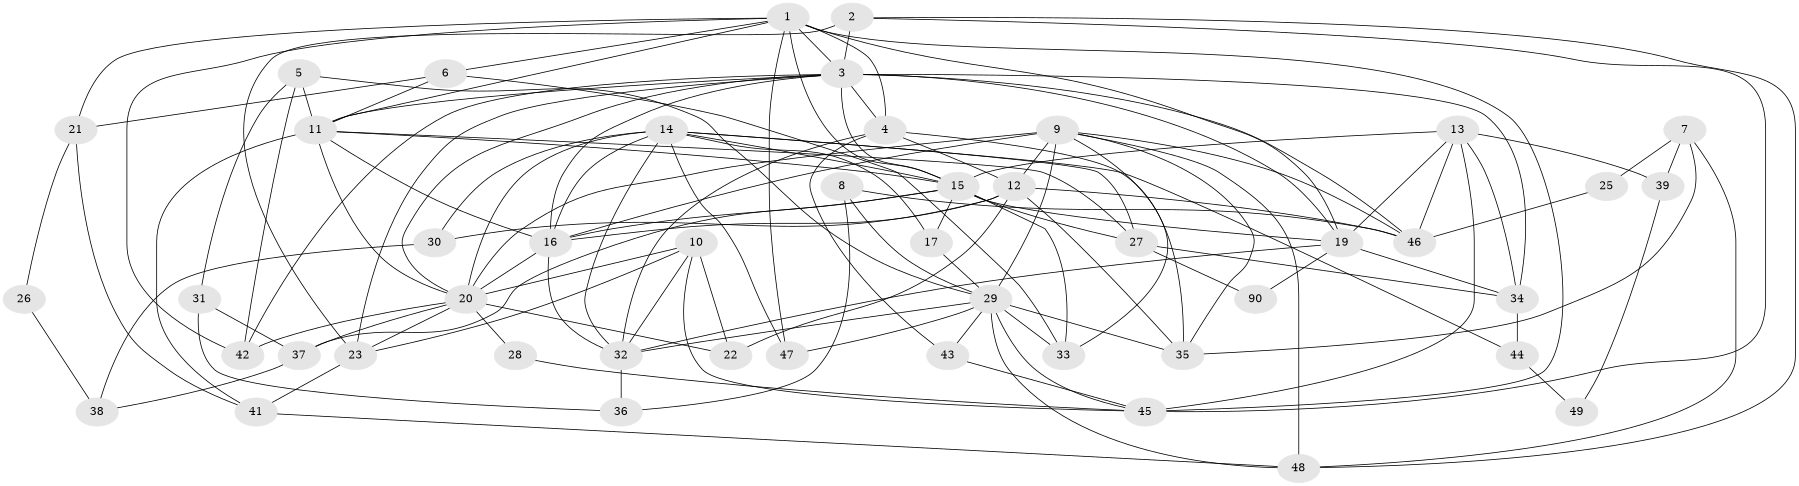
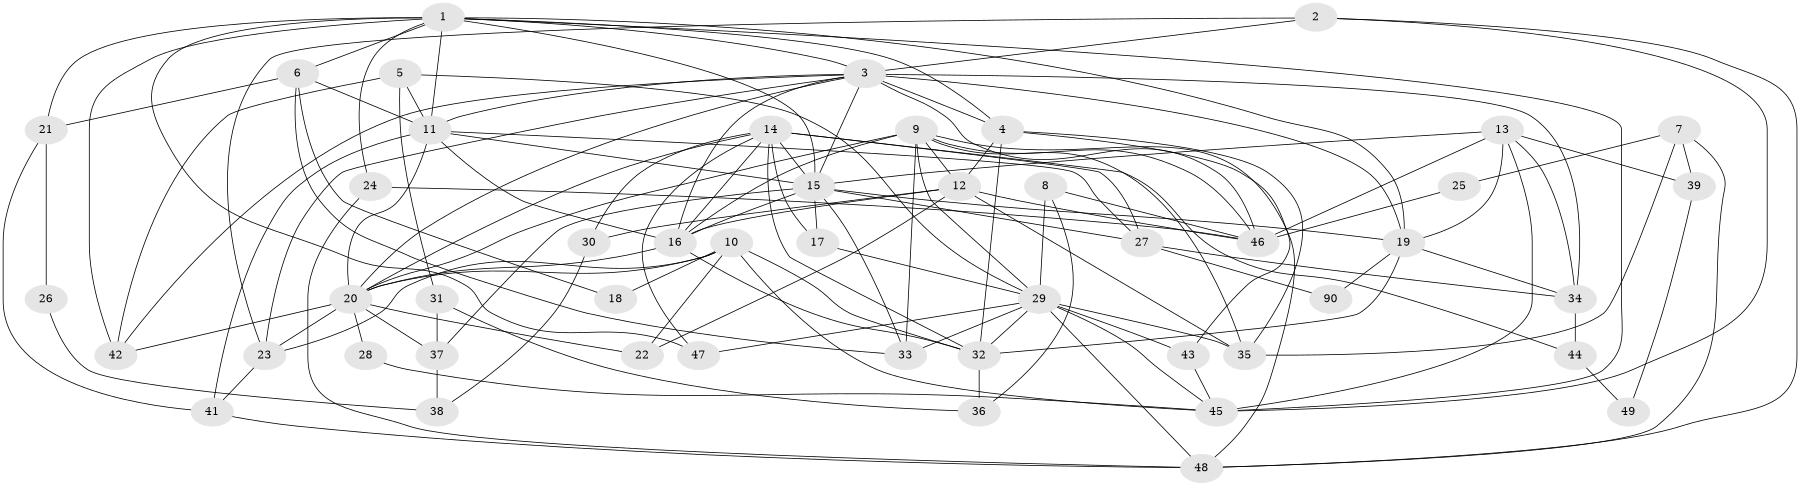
node "24": added
node "18": added
